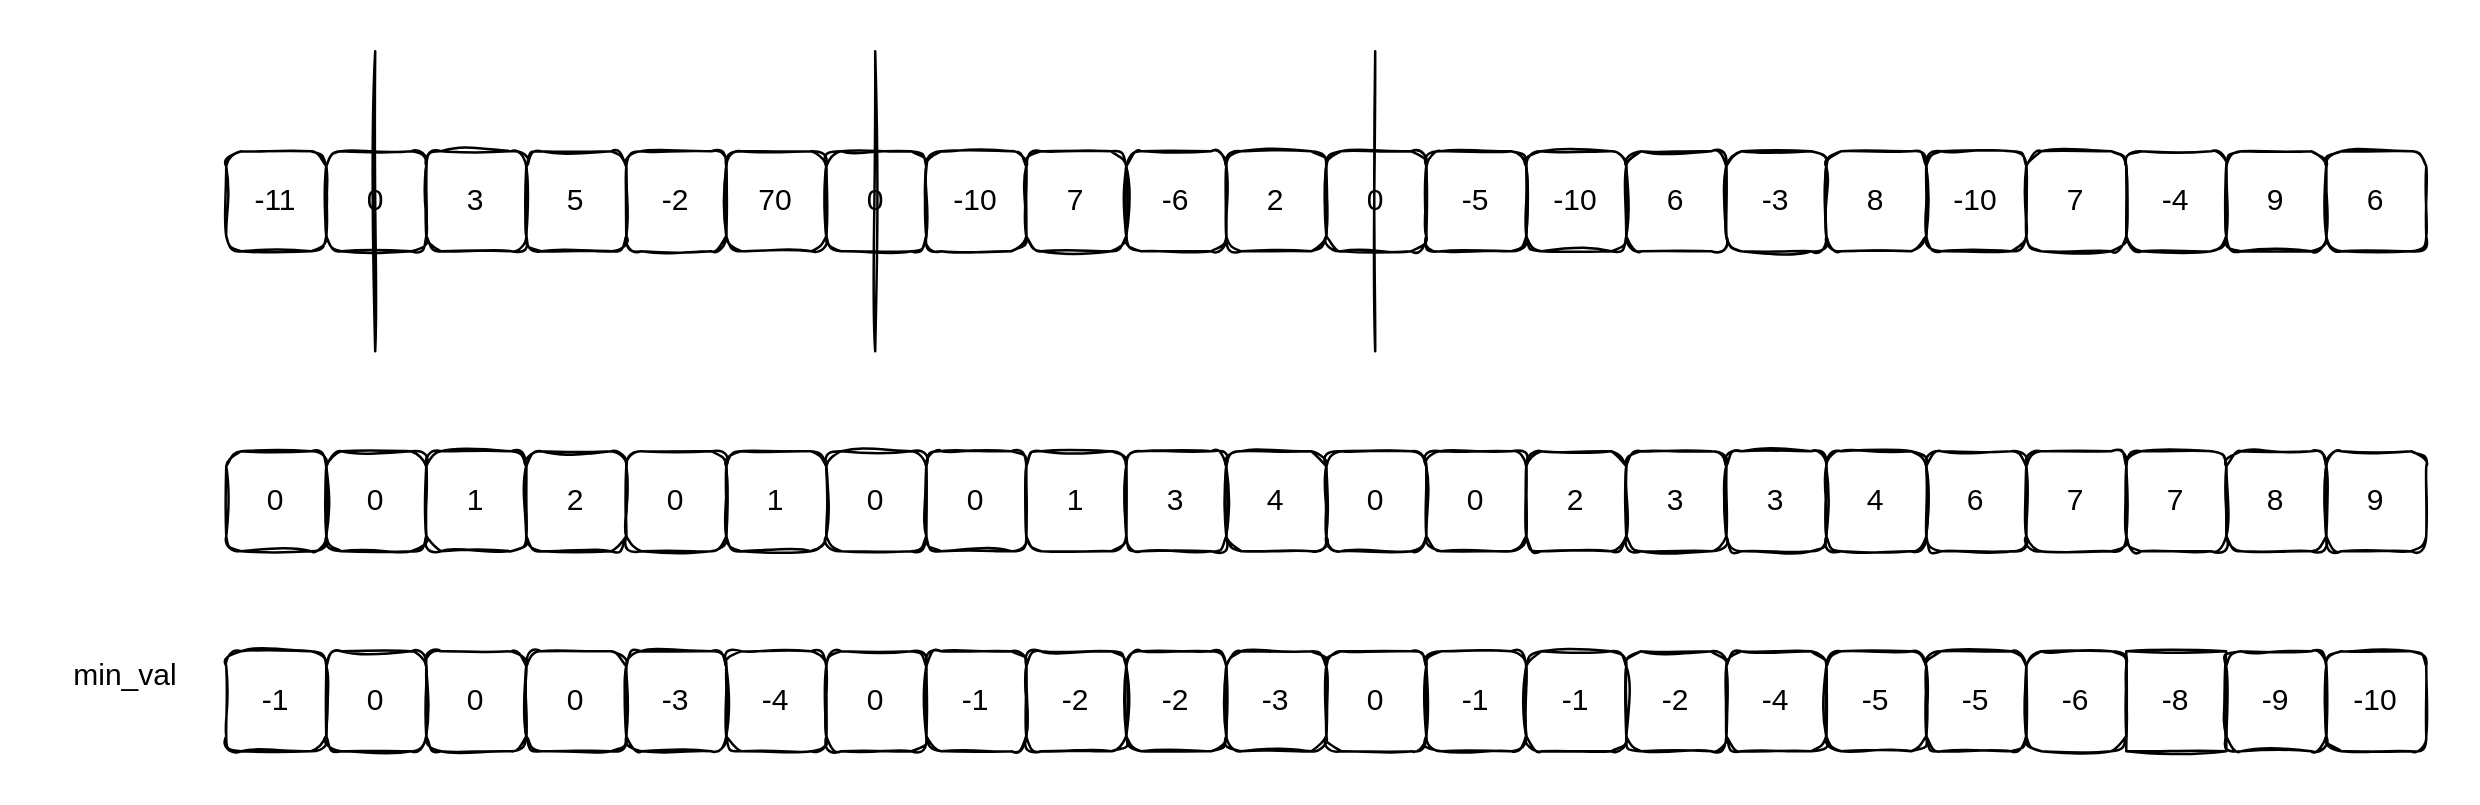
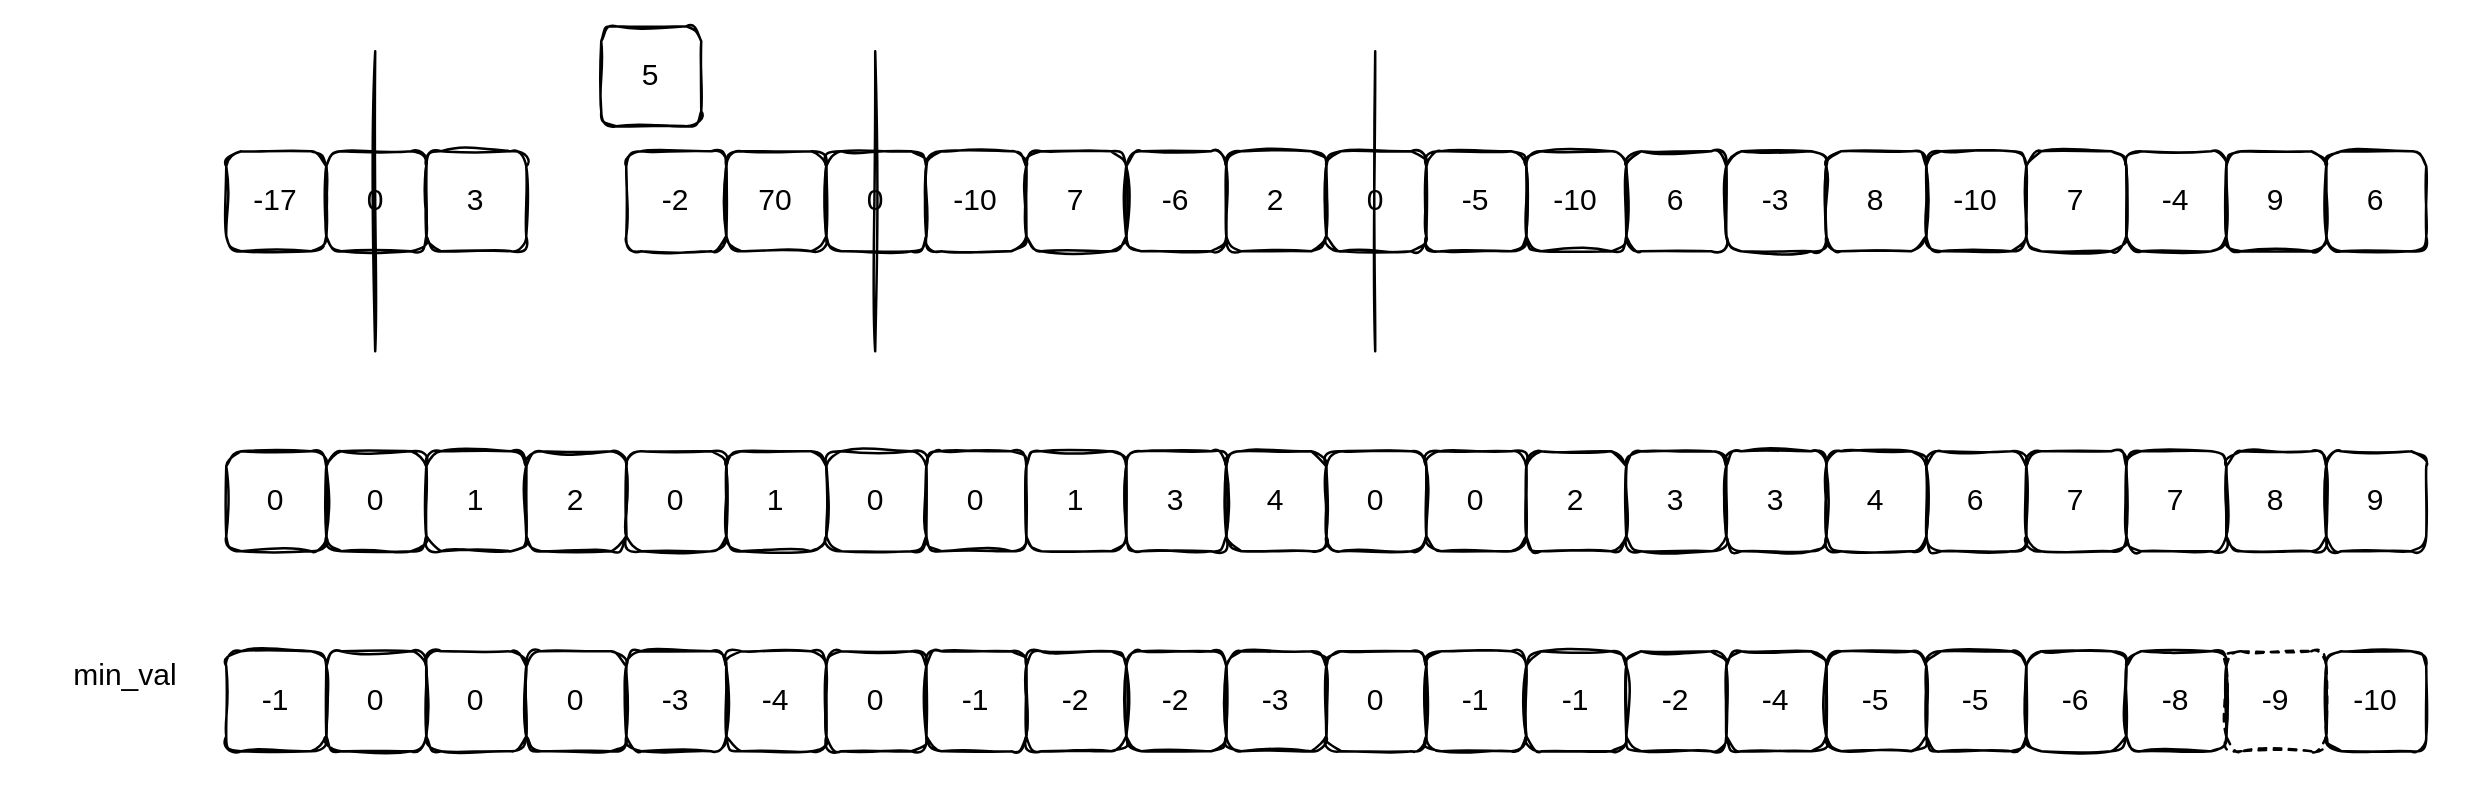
node "-11": label "-11" -> "-17"
node "5": moved (576, 201) -> (651, 76)
node "-8": shape rectangle -> rounded rectangle
node "-9": style solid -> dashed
